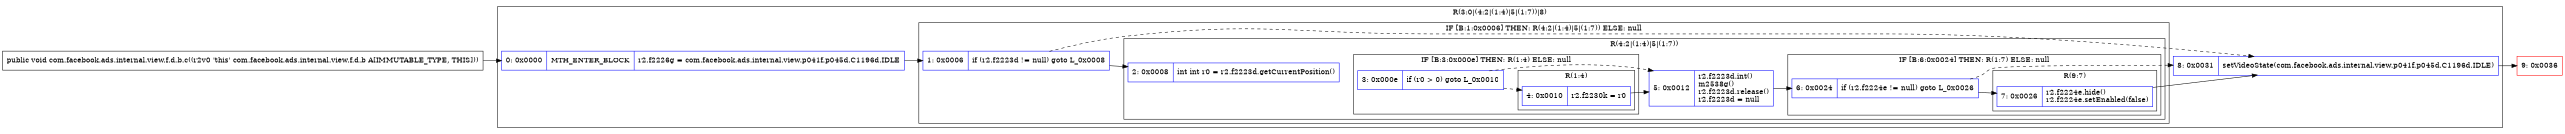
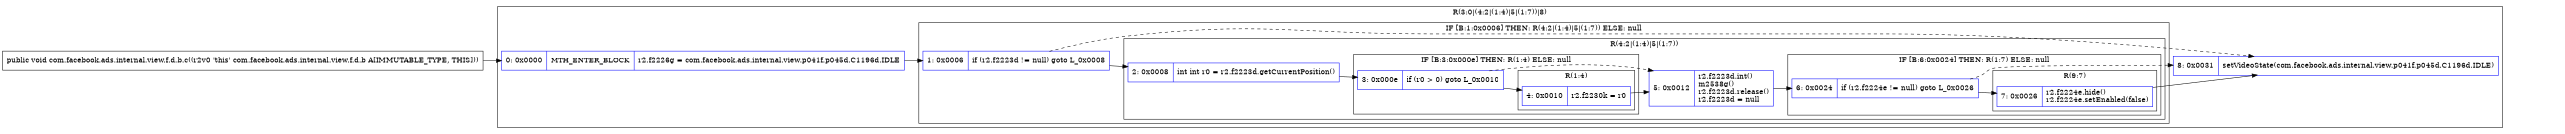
node "9: 0x0036": removed
edge "2: 0x0008" -> "3: 0x000e": added
edge "3: 0x000e" -> "4: 0x0010": style dashed -> solid
